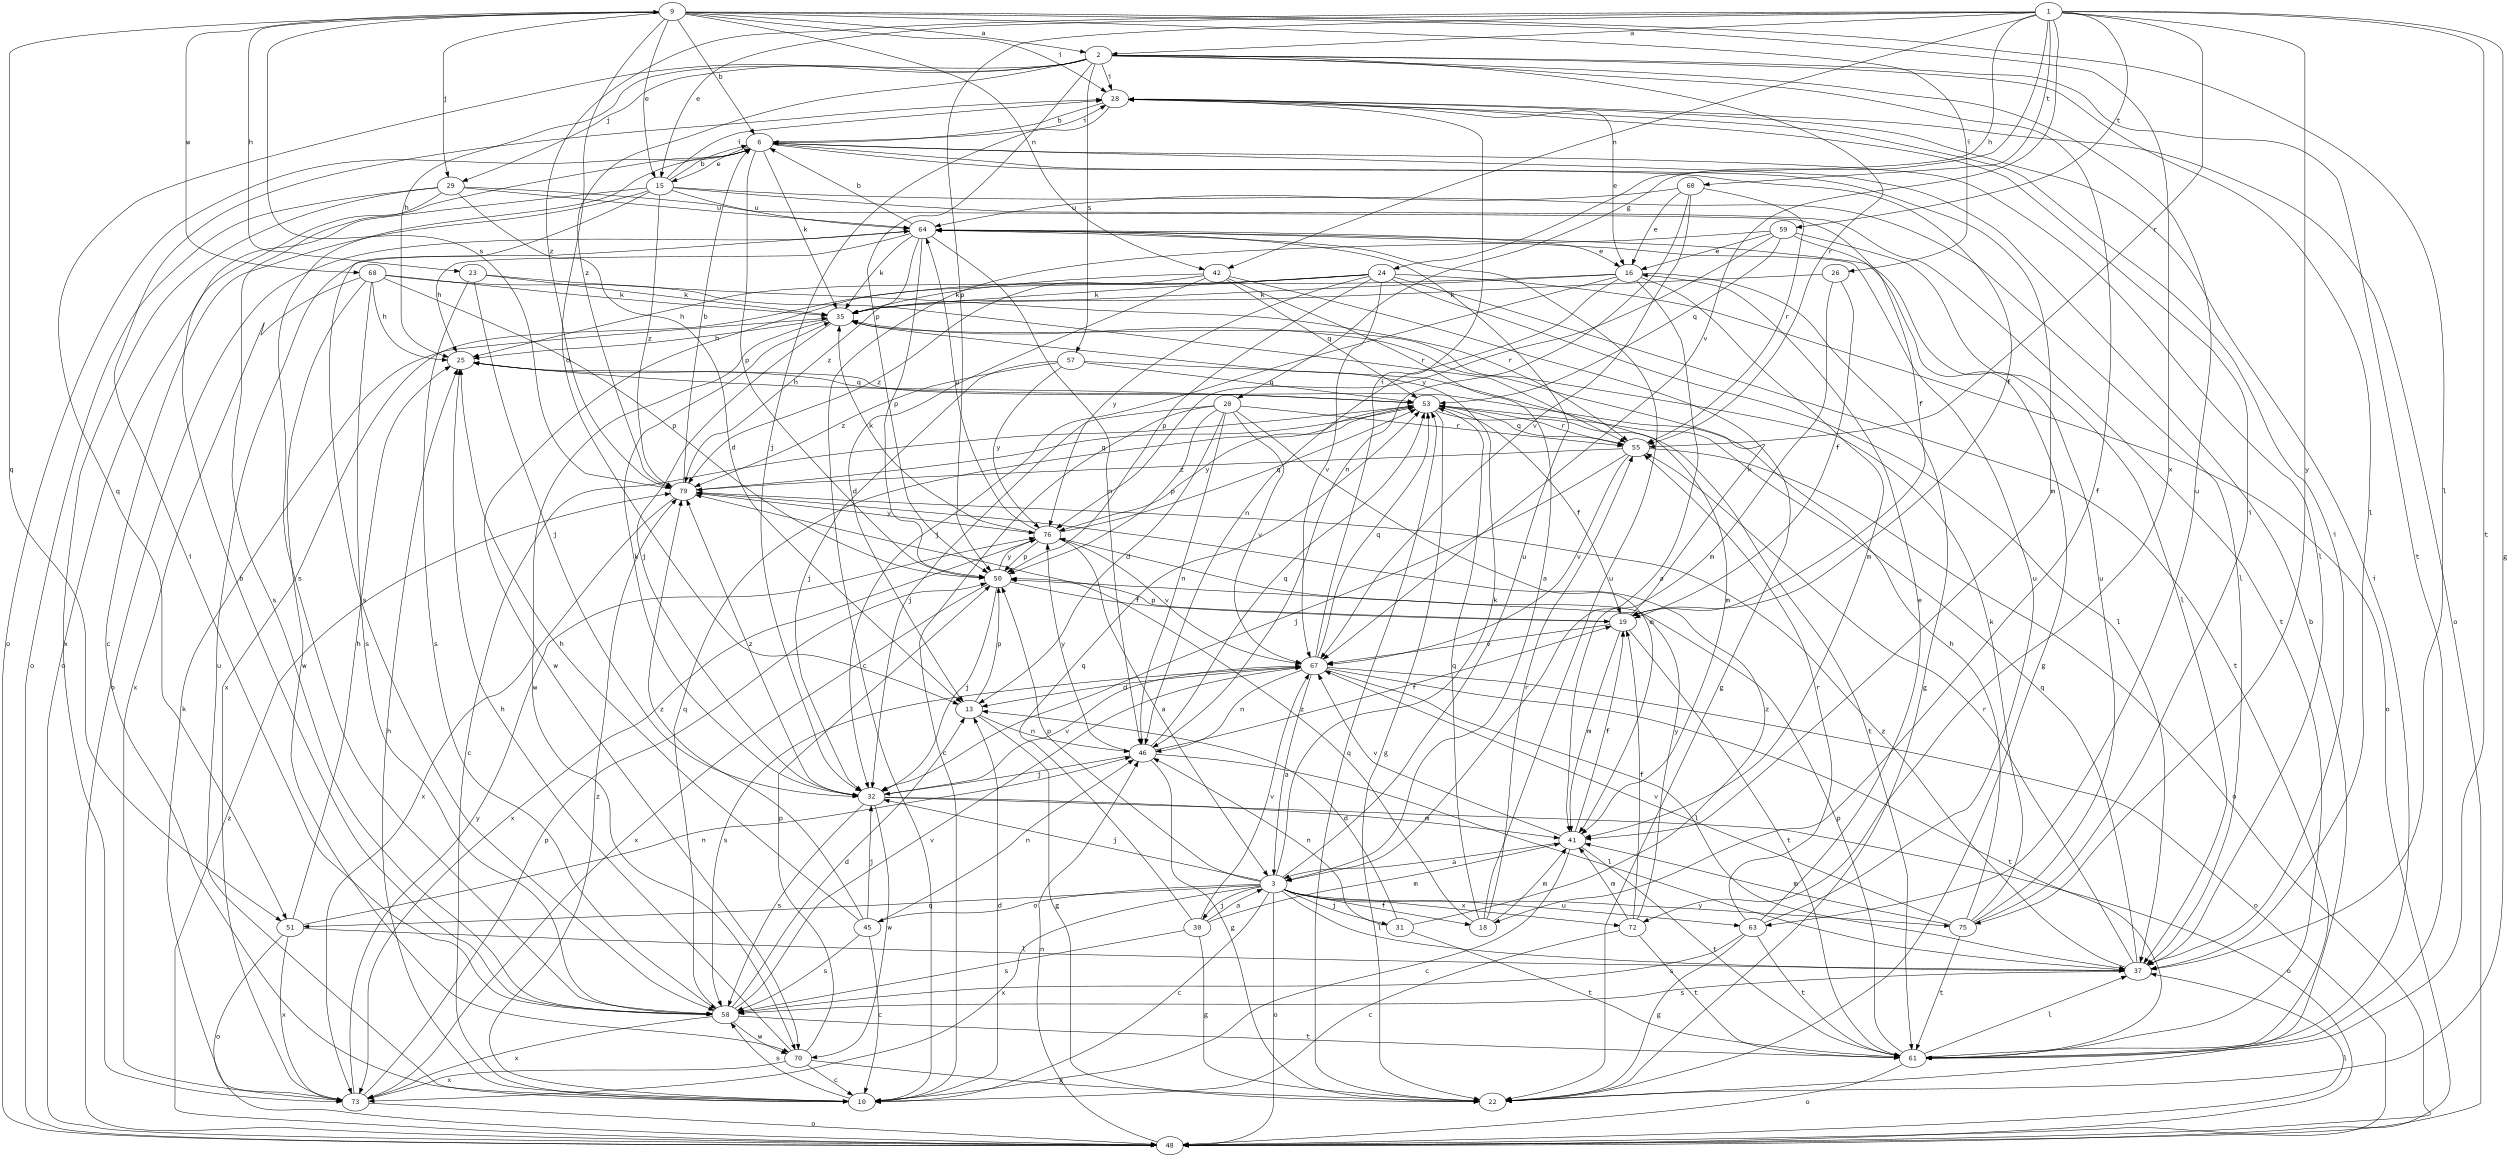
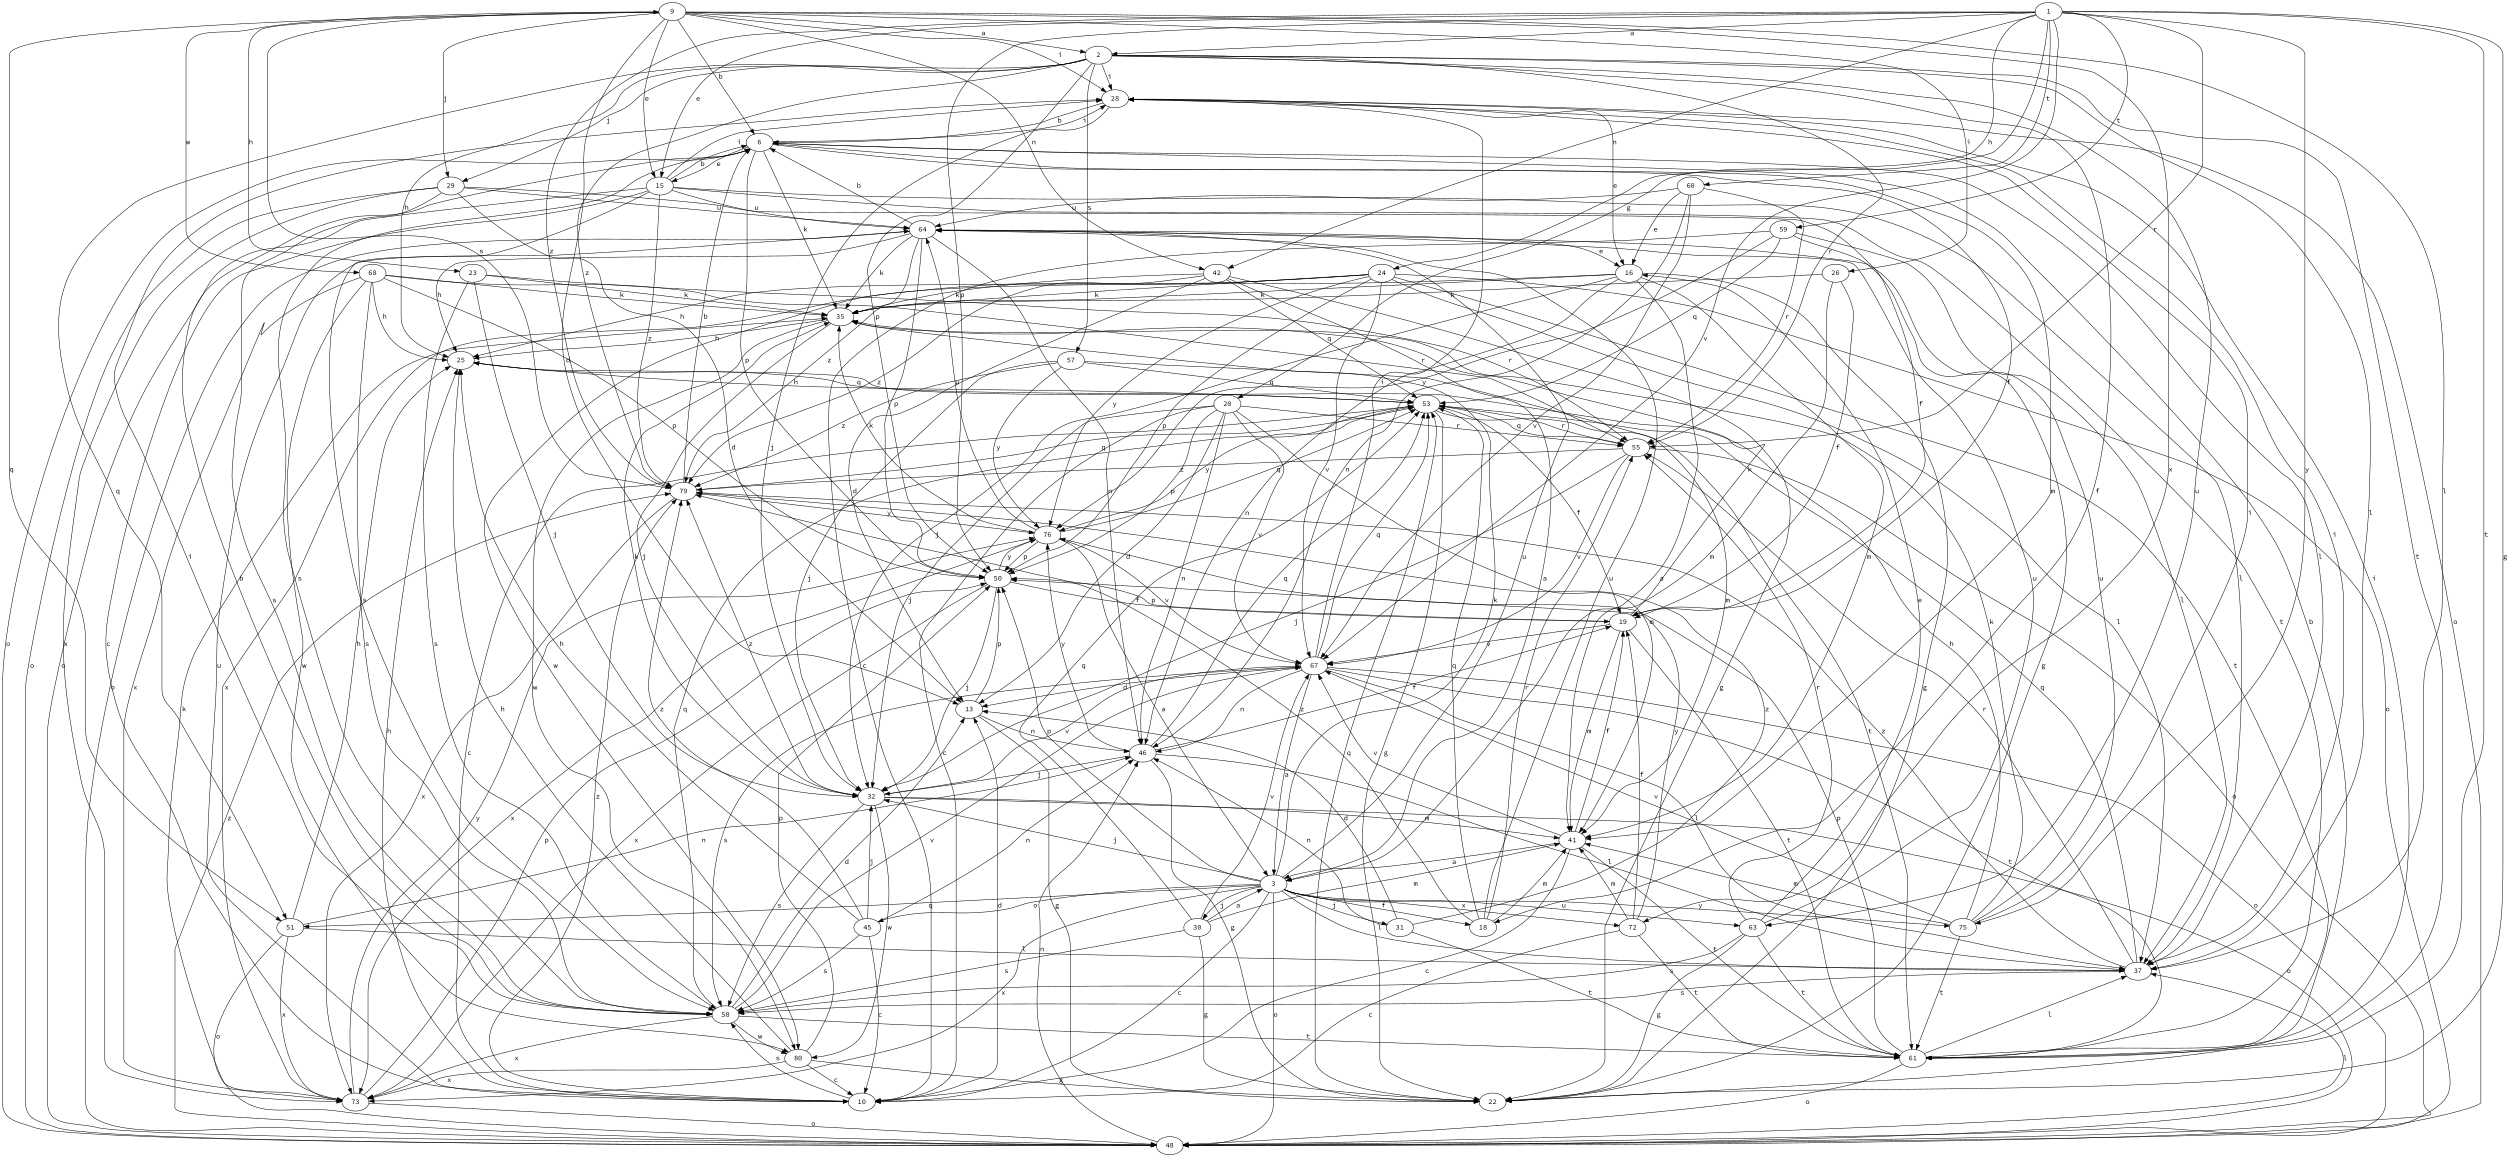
edge "59" -> "16": removed, label "e"
node "70": label "70" -> "80"
